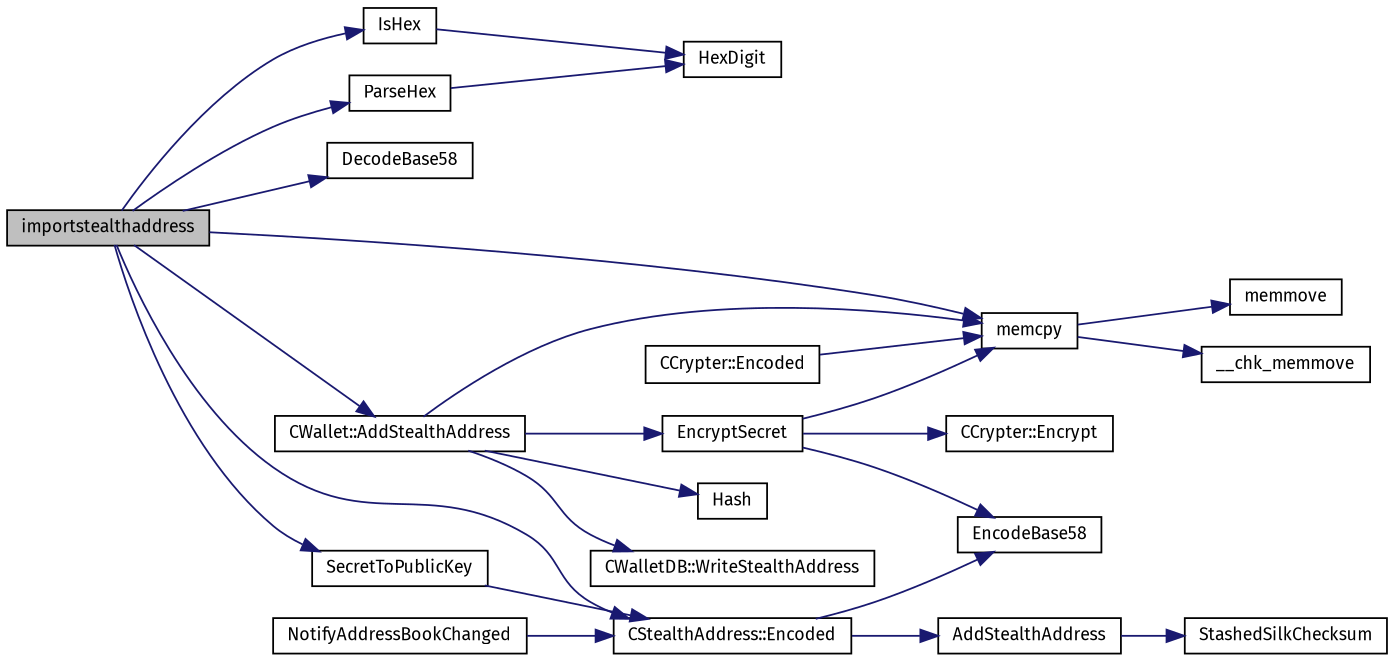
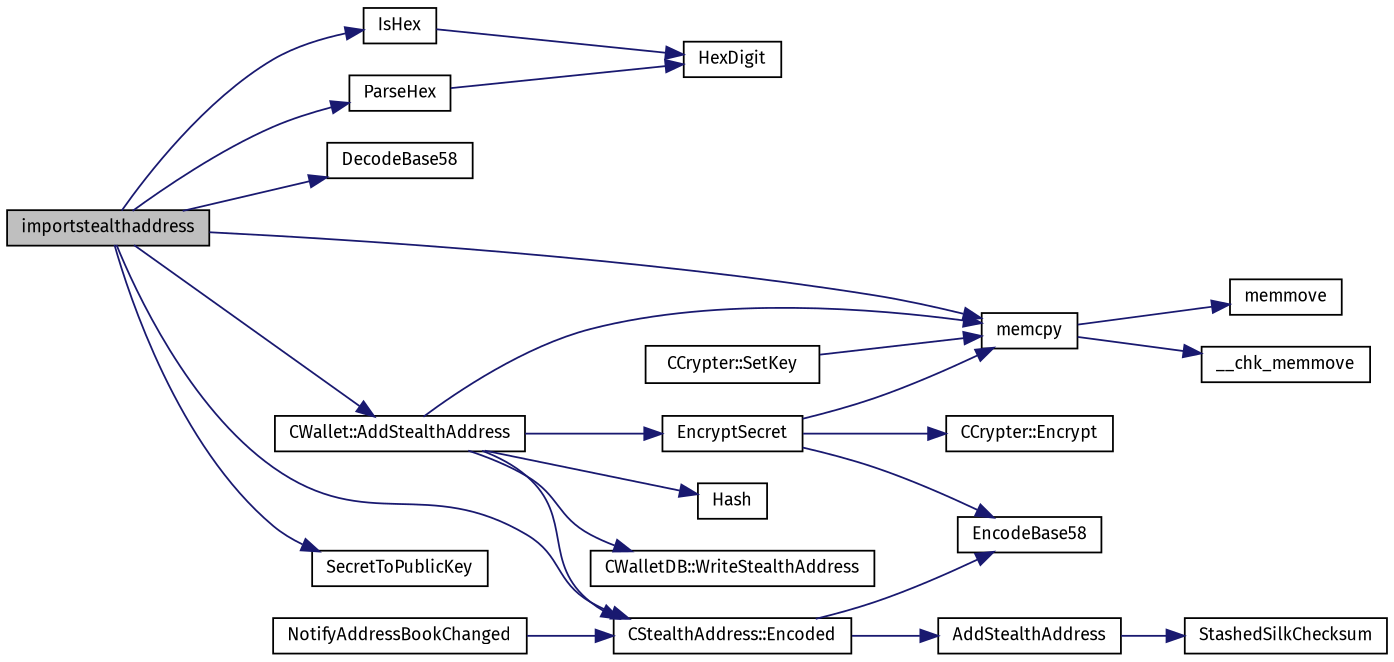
node "CCrypter::Encoded": label "CCrypter::Encoded" -> "CCrypter::SetKey"
edge "SecretToPublicKey" -> "CStealthAddress::Encoded": now "CWallet::AddStealthAddress" -> "CStealthAddress::Encoded"
